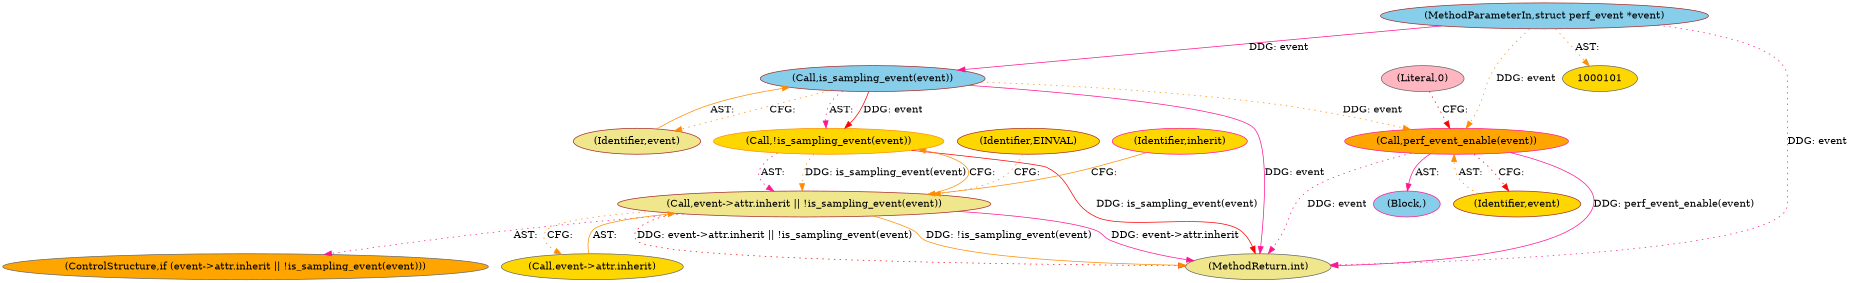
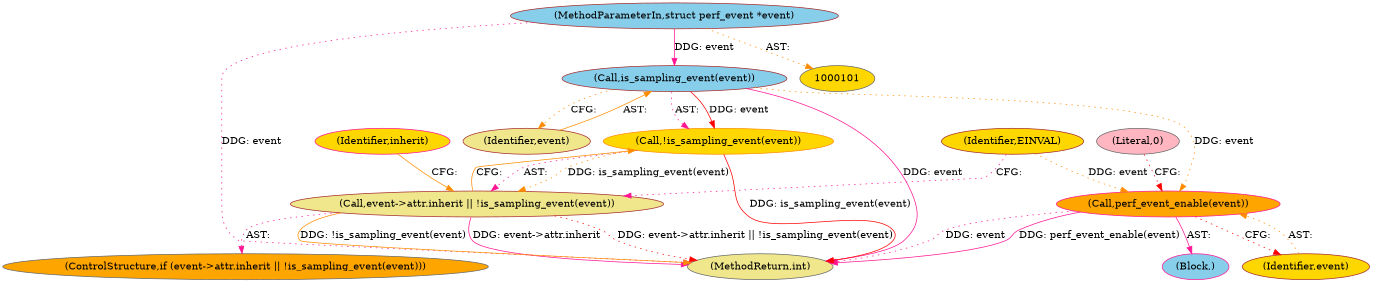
edge "(MethodParameterIn,struct perf_event *event)" -> "(Call,perf_event_enable(event))": now "(Identifier,EINVAL)" -> "(Call,perf_event_enable(event))"
edge "(Identifier,EINVAL)" -> "(Call,event->attr.inherit || !is_sampling_event(event))": color darkorange -> deeppink
node "(Call,event->attr.inherit)": removed
